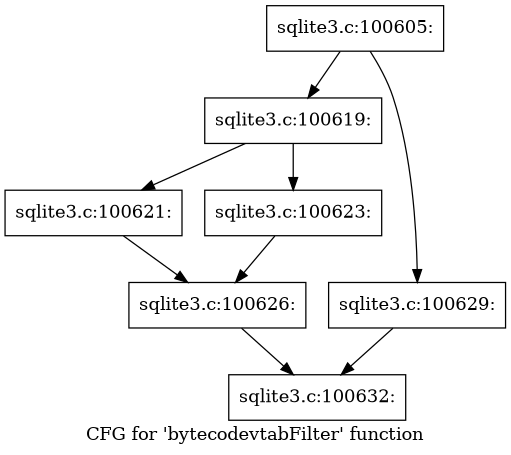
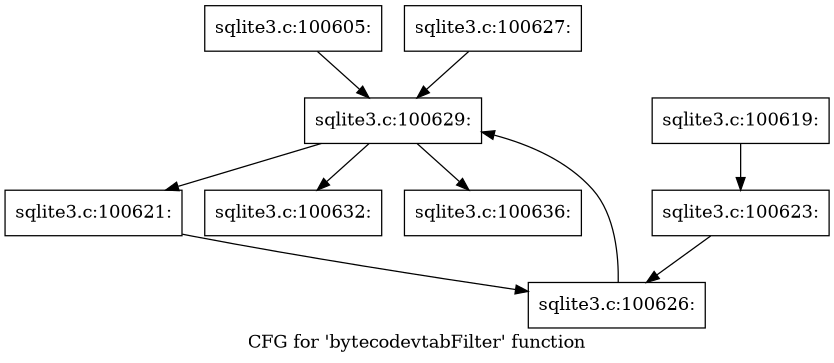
node "sqlite3.c:100627:": added
edge "sqlite3.c:100605:" -> "sqlite3.c:100619:": removed
edge "sqlite3.c:100619:" -> "sqlite3.c:100621:": now "sqlite3.c:100629:" -> "sqlite3.c:100621:"
node "sqlite3.c:100636:": added
edge "sqlite3.c:100626:" -> "sqlite3.c:100632:": now "sqlite3.c:100626:" -> "sqlite3.c:100629:"
